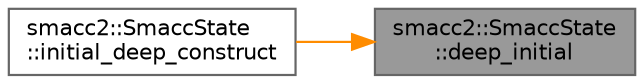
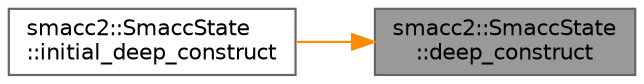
node "smacc2::SmaccState ::deep_initial": label "smacc2::SmaccState ::deep_initial" -> "smacc2::SmaccState ::deep_construct"
